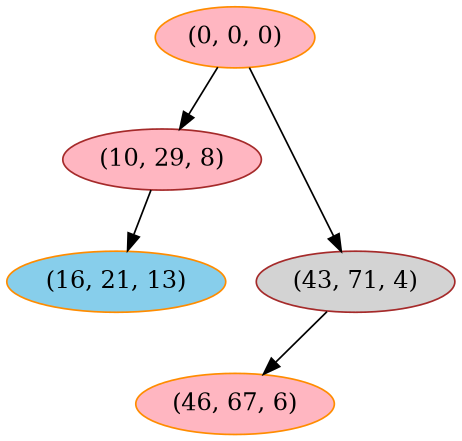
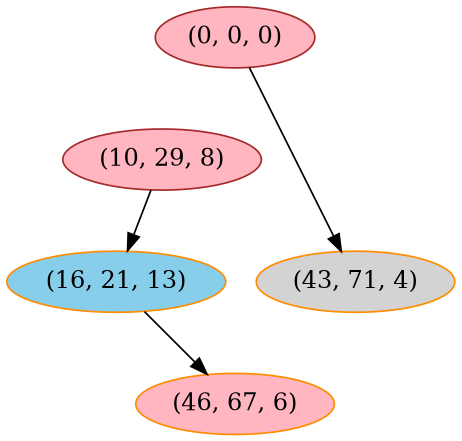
node "(0, 0, 0)": color darkorange -> brown
edge "(0, 0, 0)" -> "(10, 29, 8)": removed
node "(43, 71, 4)": color brown -> darkorange
edge "(43, 71, 4)" -> "(46, 67, 6)": now "(16, 21, 13)" -> "(46, 67, 6)"
